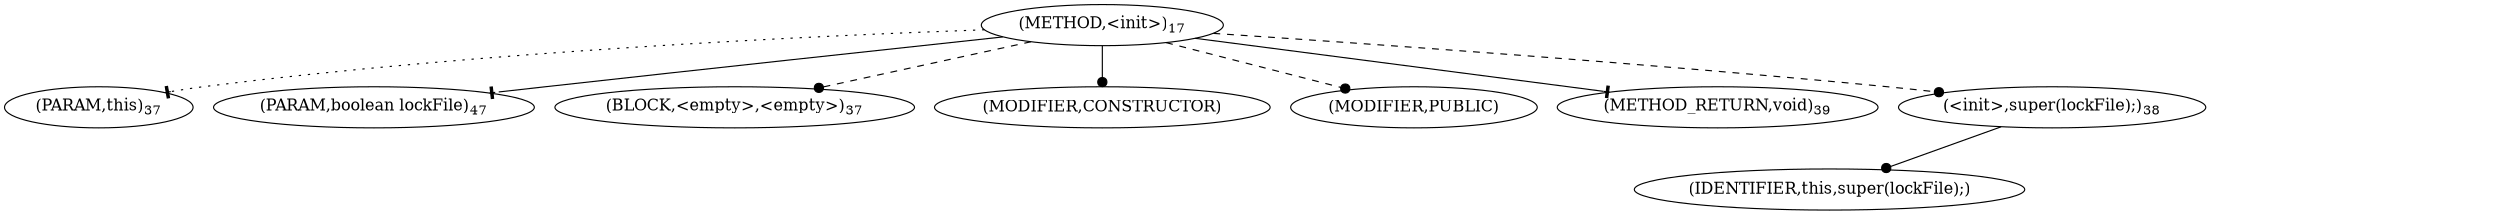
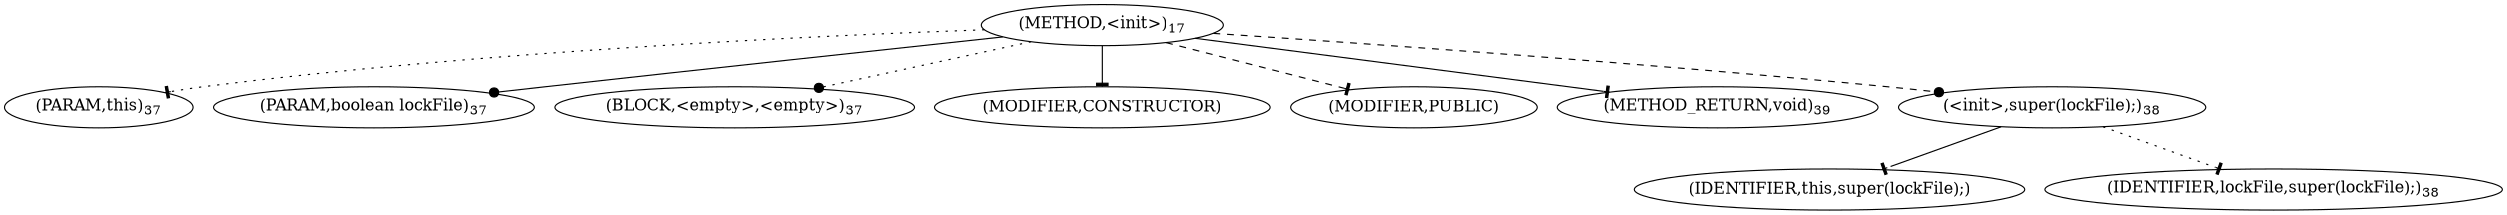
edge "(METHOD,<init>)" -> "(MODIFIER,CONSTRUCTOR)": arrowhead dot -> tee
edge "(METHOD,<init>)" -> "(PARAM,boolean lockFile)": arrowhead tee -> dot
edge "(METHOD,<init>)" -> "(BLOCK,<empty>,<empty>)": style dashed -> dotted
edge "(METHOD,<init>)" -> "(MODIFIER,PUBLIC)": arrowhead dot -> tee
node "(PARAM,boolean lockFile)": text "47" -> "37"
edge "(<init>,super(lockFile);)" -> "(IDENTIFIER,this,super(lockFile);)": arrowhead dot -> tee
node "(IDENTIFIER,lockFile,super(lockFile);)": added
